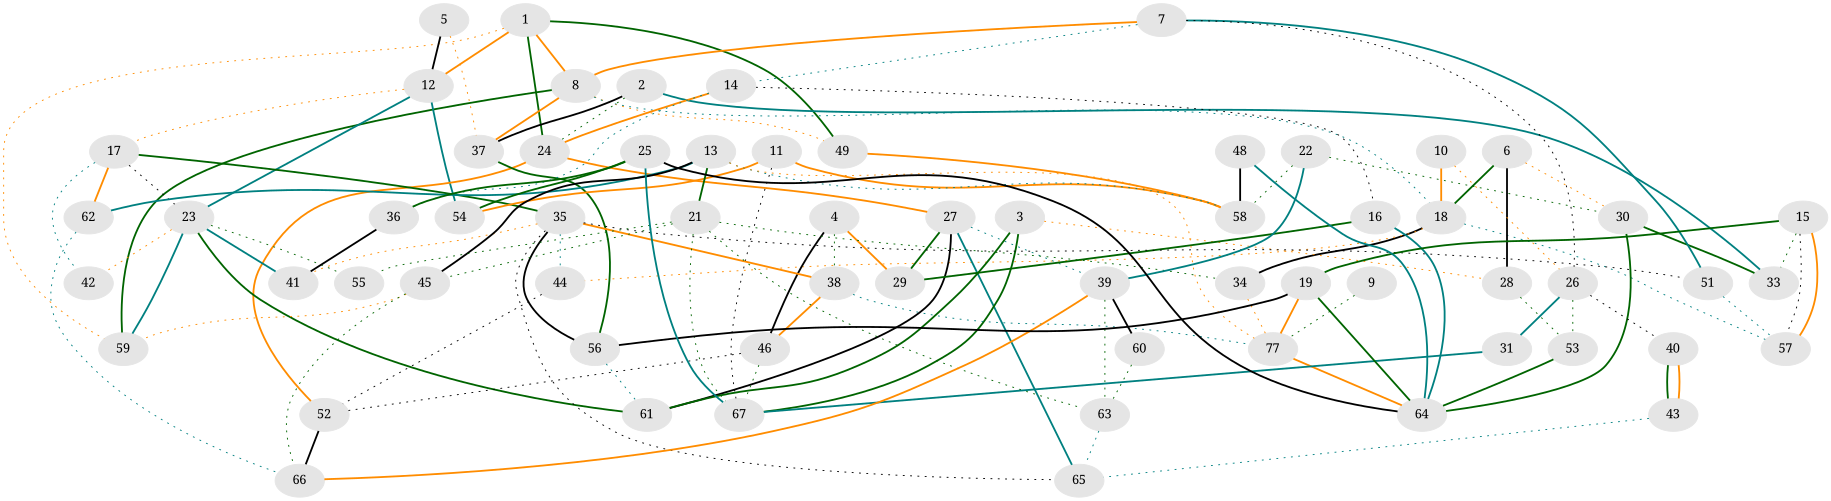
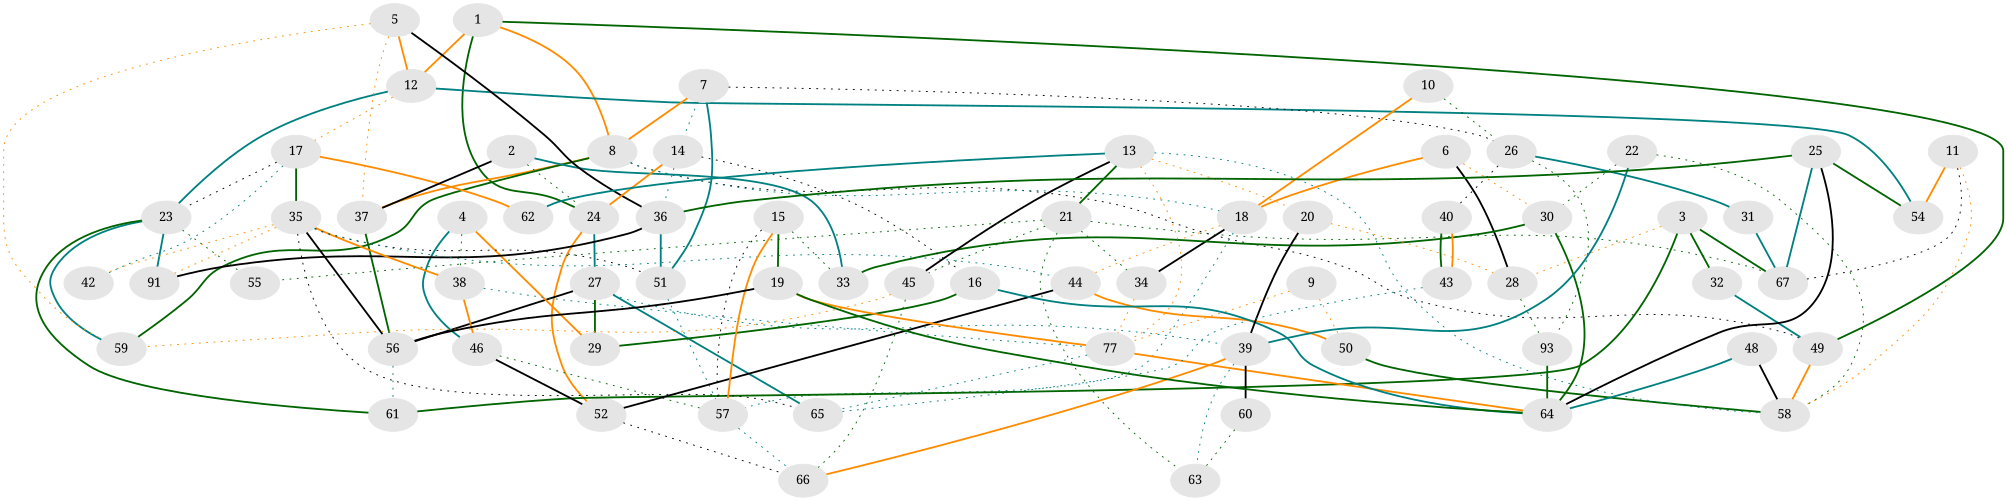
edge "5" -- "12": color black -> darkorange
edge "1" -- "59": now "5" -- "59"
edge "5" -- "36": added
edge "8" -- "49": color darkorange -> black
edge "6" -- "18": color darkgreen -> darkorange
edge "24" -- "27": color darkorange -> teal
edge "11" -- "58": style bold -> dotted
edge "10" -- "26": color darkorange -> darkgreen
node "20": added
edge "23" -- "42": now "35" -- "42"
edge "36" -- "51": added
edge "4" -- "46": color black -> teal
node "41": label "41" -> "91"
node "32": added
edge "9" -- "77": color darkgreen -> darkorange
edge "44" -- "52": style dotted -> bold
edge "39" -- "63": color darkgreen -> teal
node "50": added
node "53": label "53" -> "93"
edge "27" -- "61": now "27" -- "56"
edge "46" -- "67": now "46" -- "57"
edge "46" -- "52": style dotted -> bold
edge "62" -- "66": now "57" -- "66"
edge "52" -- "66": style bold -> dotted
edge "63" -- "65": now "77" -- "65"
